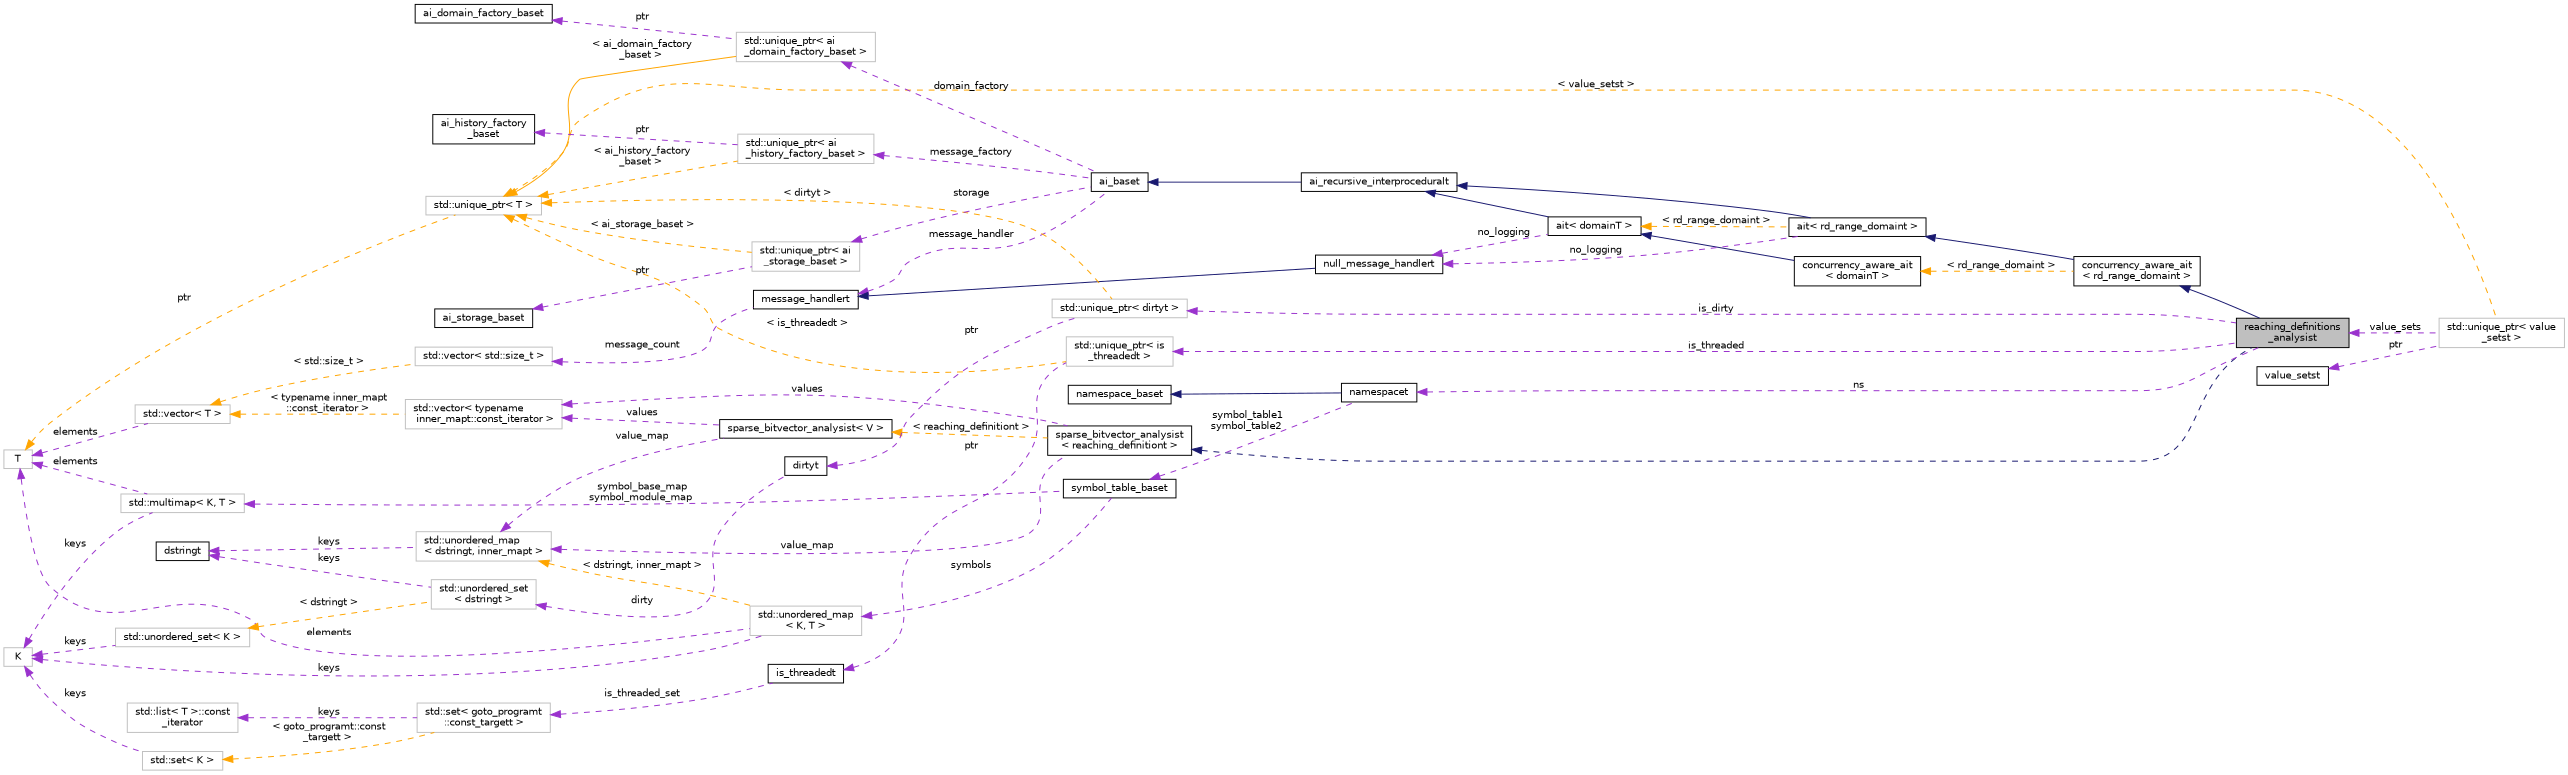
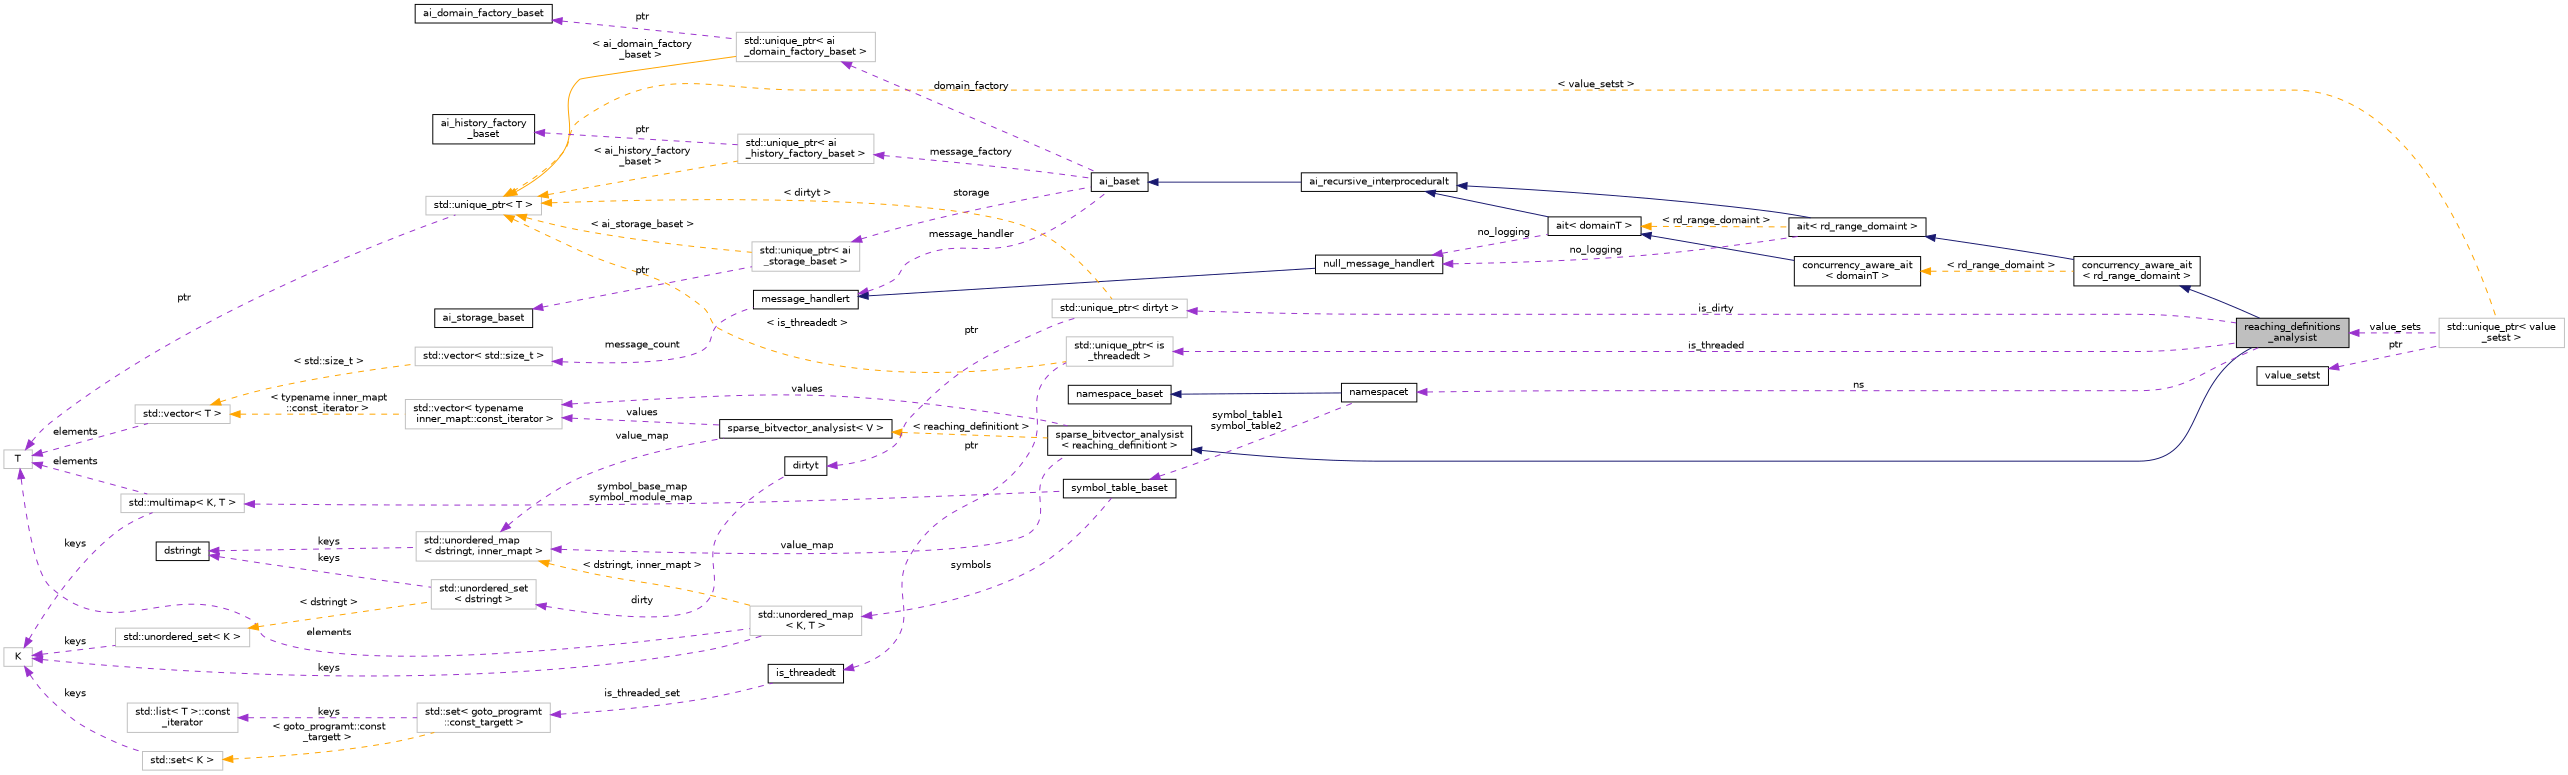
edge "std::unique_ptr< T >" -> "T": color orange -> darkorchid3
edge "reaching_definitions _analysist" -> "sparse_bitvector_analysist < reaching_definitiont >": style dashed -> solid
